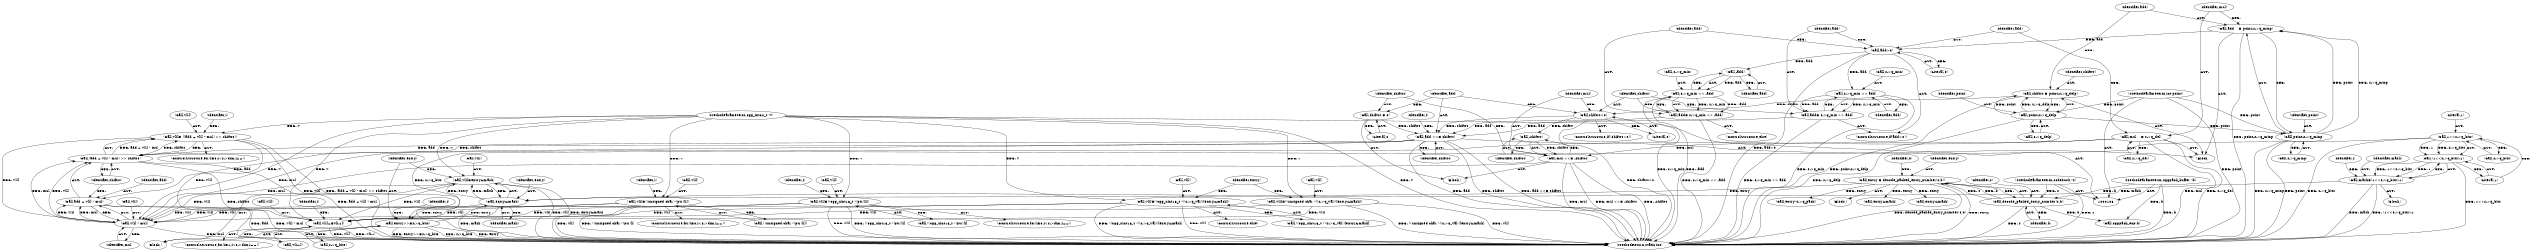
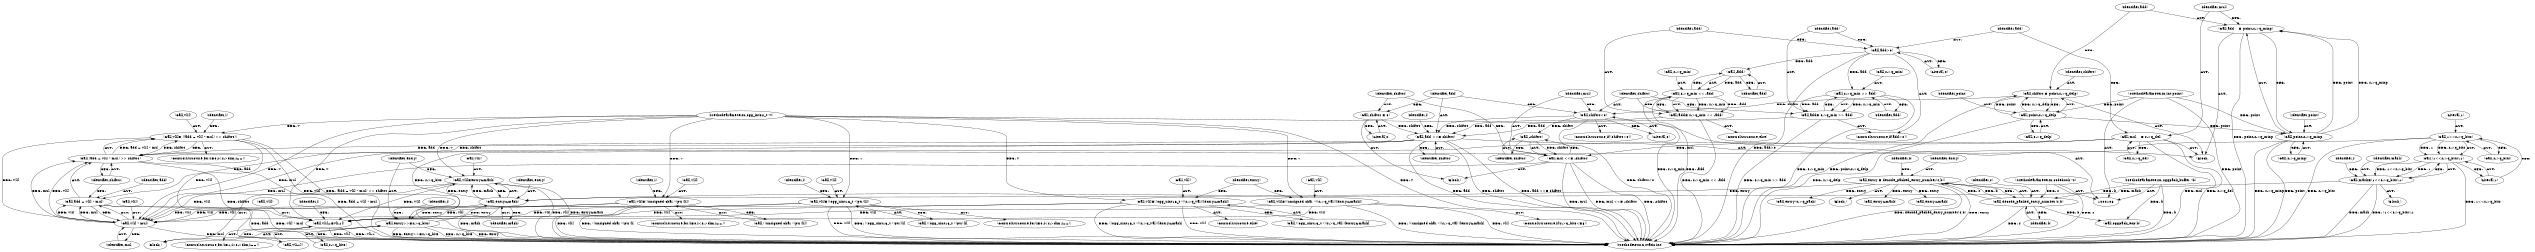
edge "(Call,add    = point-s->q_minp)" -> "(Call,add>0)": removed, label "DDG: add"
node "(ControlStructure,if(s->q_bits<=8))": added
